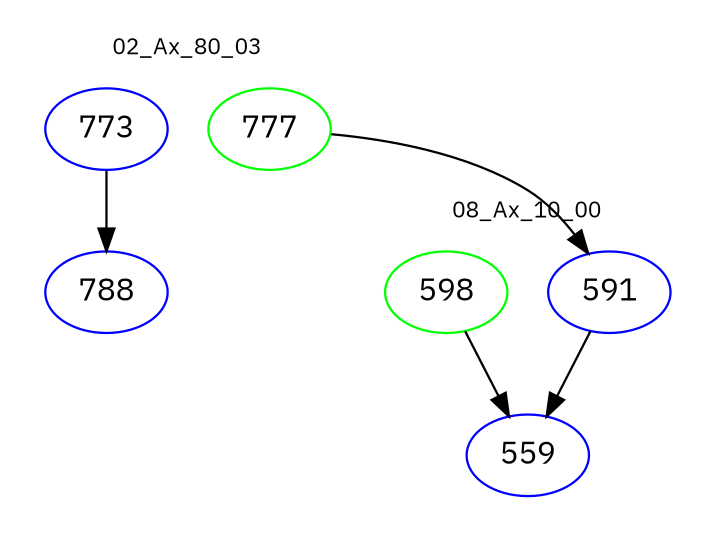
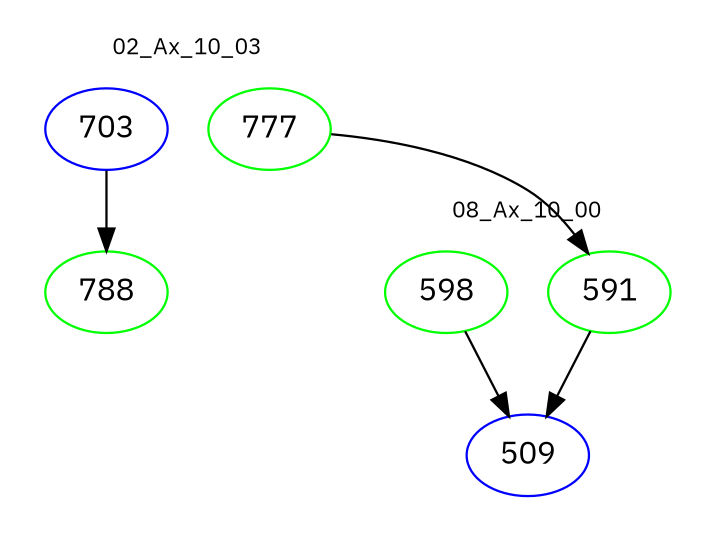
cluster "02_Ax_80_03": label "02_Ax_80_03" -> "02_Ax_10_03"
node "773": label "773" -> "703"
node "788": color blue -> green
node "591": color blue -> green
node "559": label "559" -> "509"
